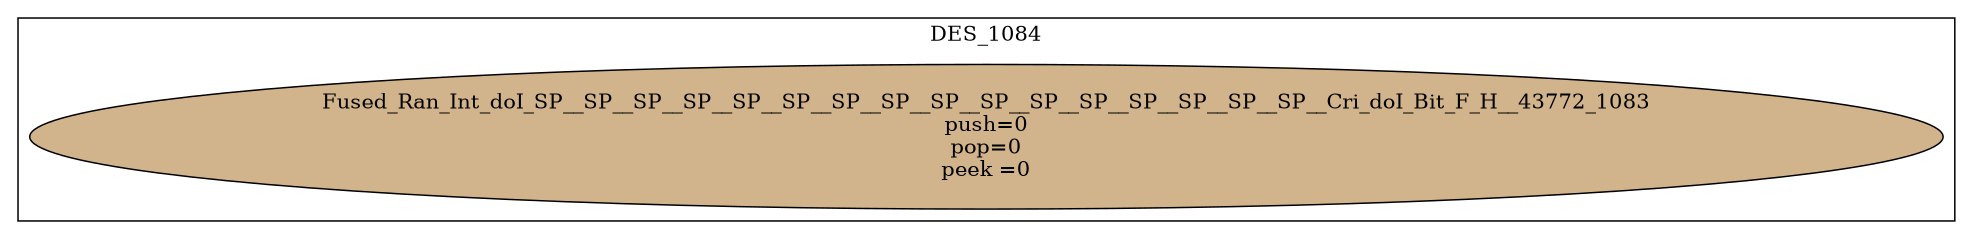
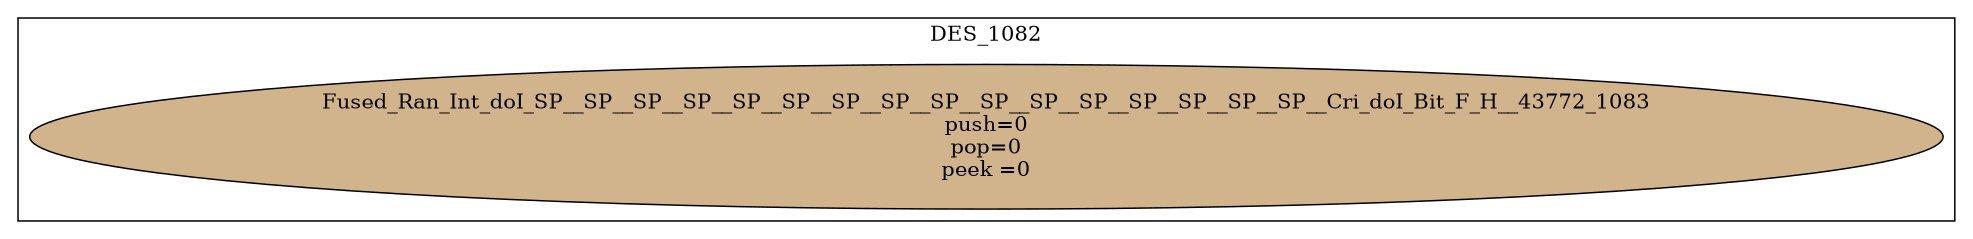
cluster "DES_1084": label "DES_1084" -> "DES_1082"
